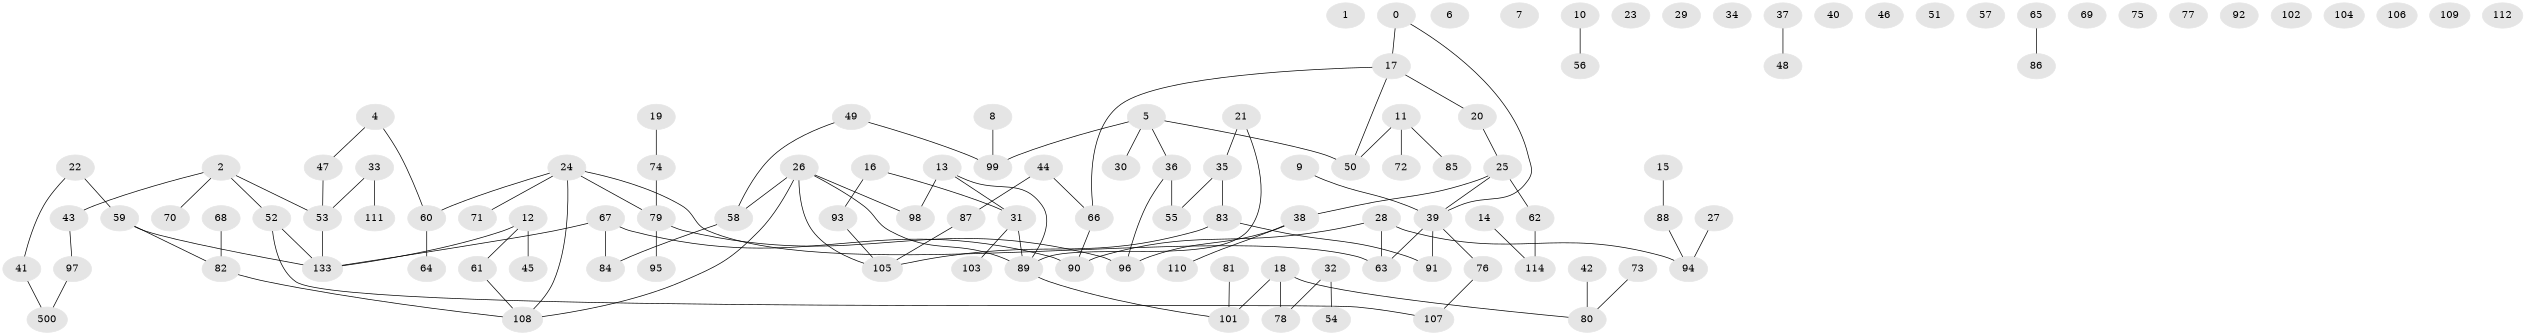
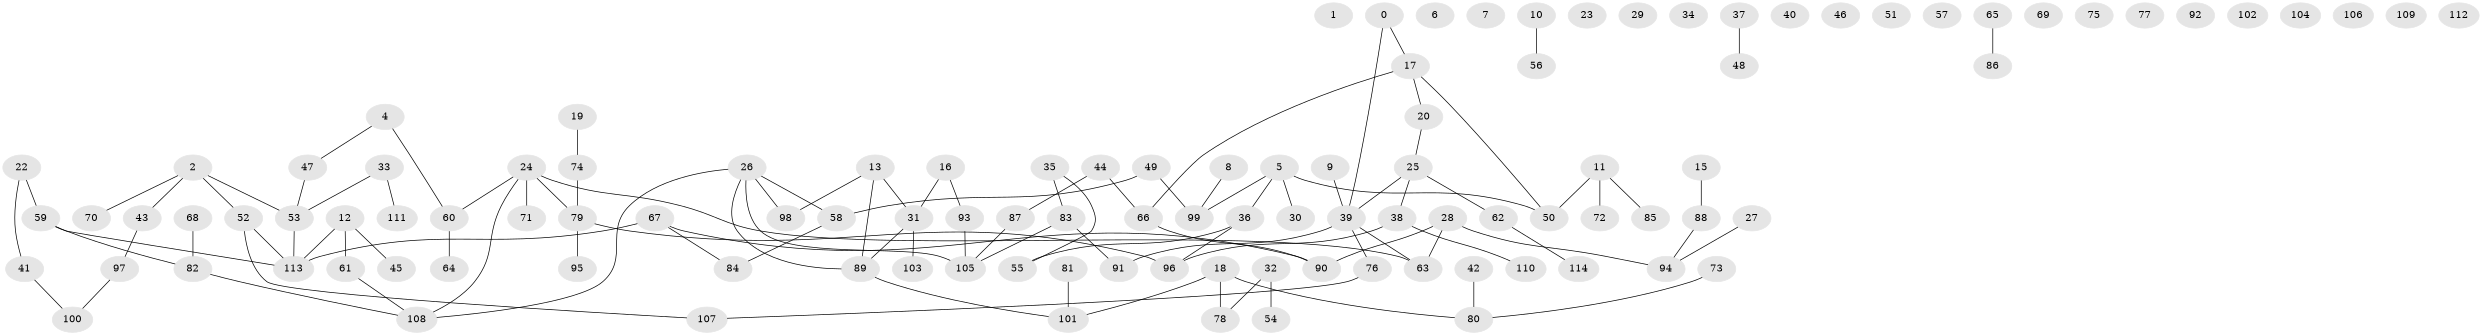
node "21": removed
node "14": removed
node "133": label "133" -> "113"
node "500": label "500" -> "100"
